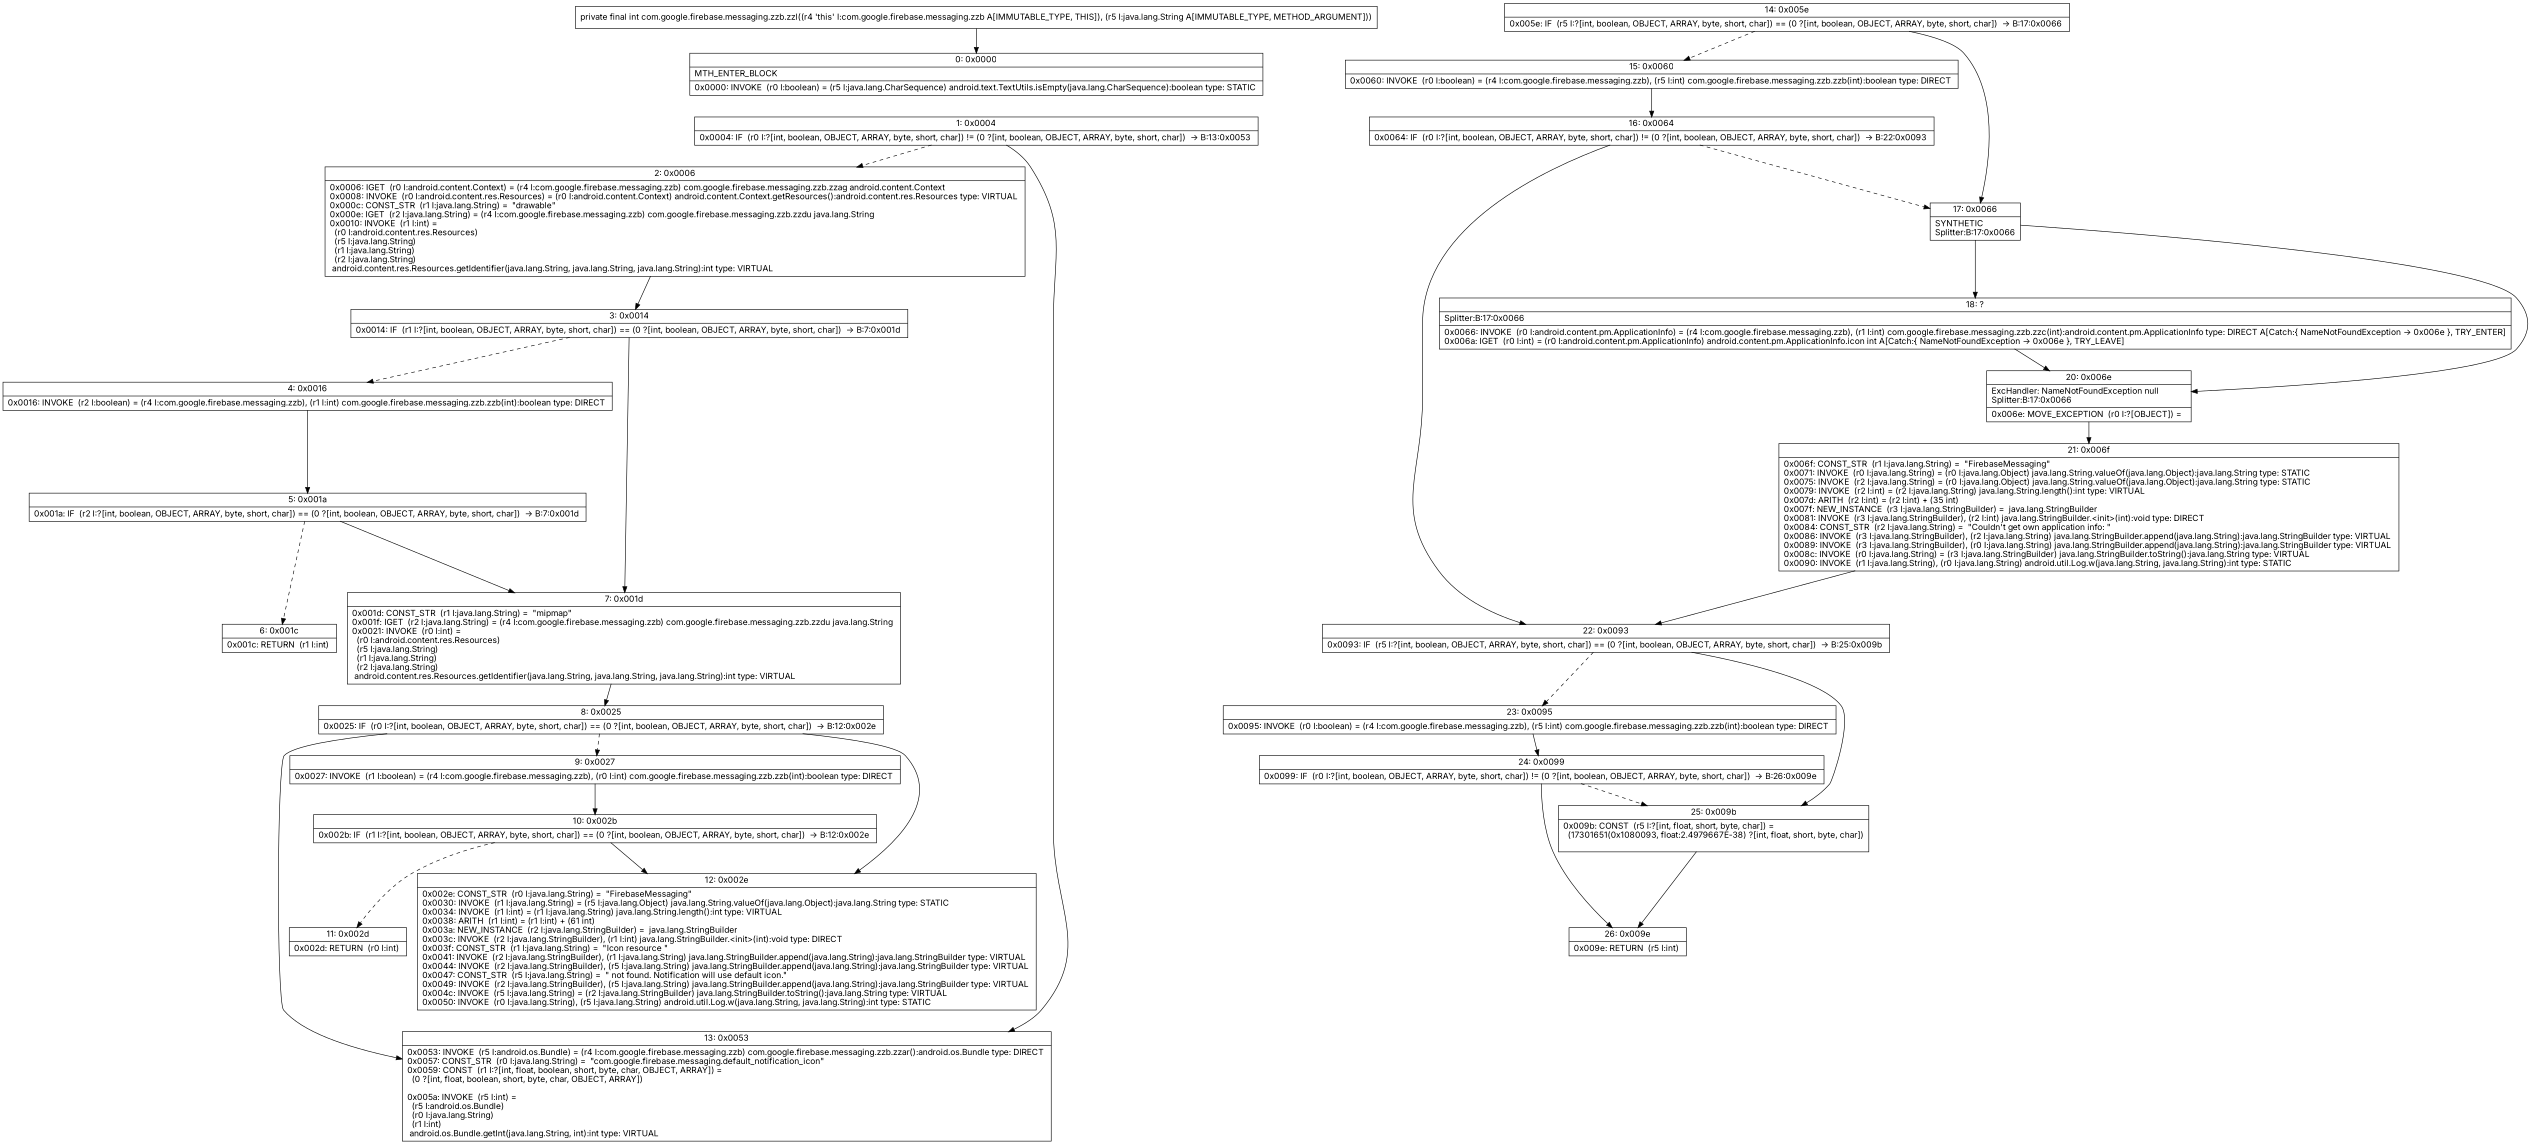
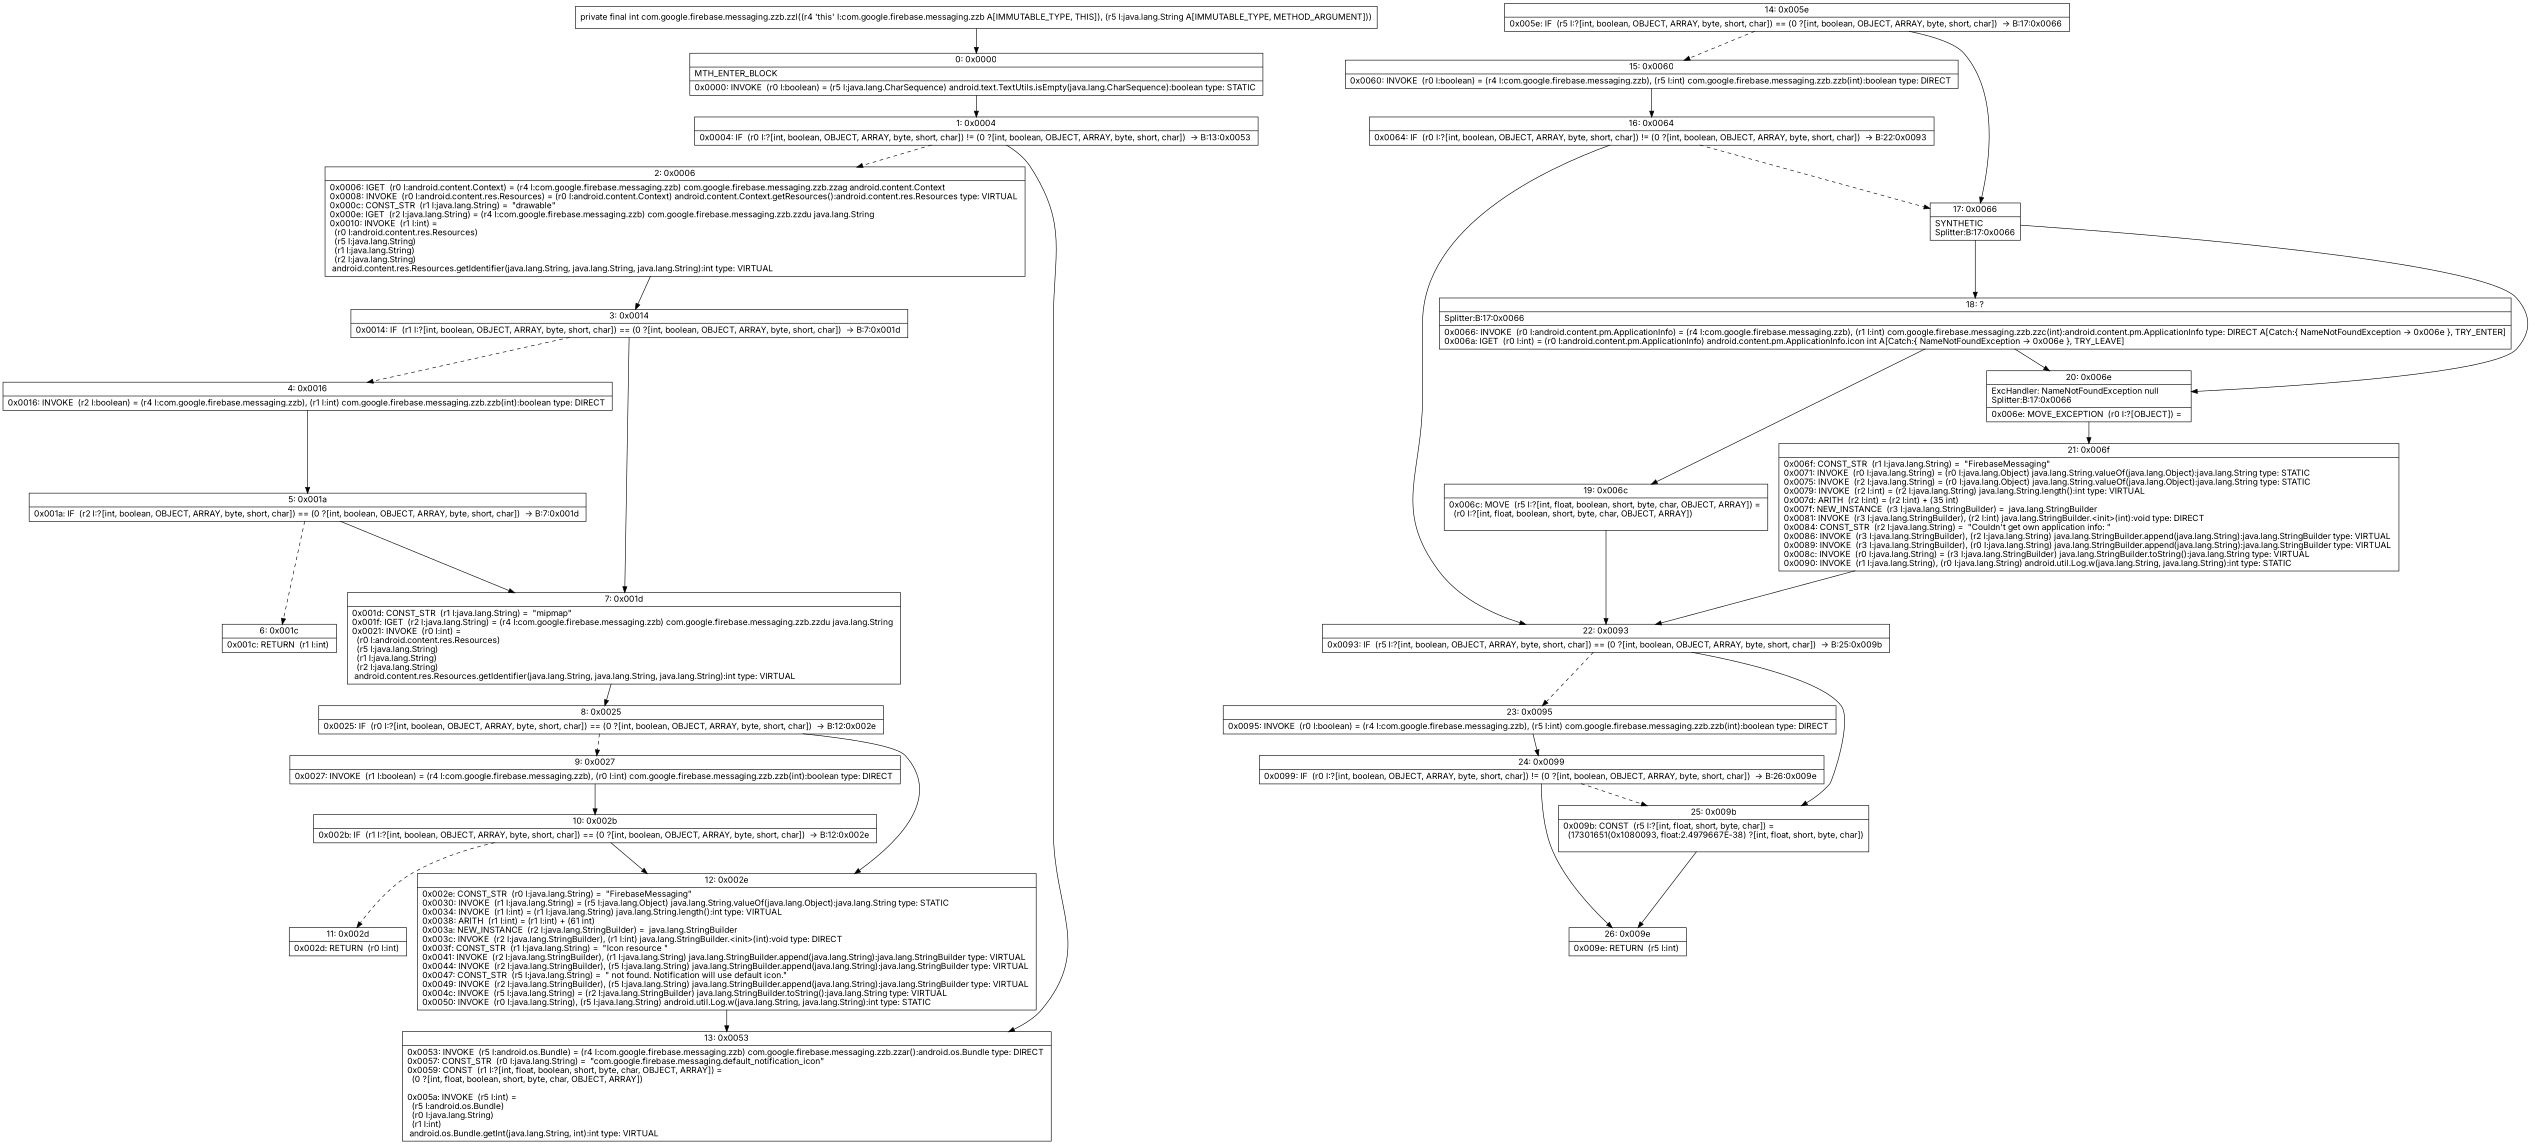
edge "0: 0x0000" -> "1: 0x0004": added
node "19: 0x006c": added
edge "8: 0x0025" -> "13: 0x0053": now "12: 0x002e" -> "13: 0x0053"
